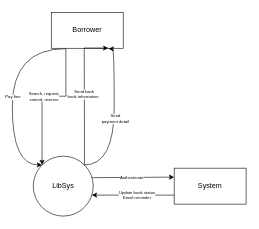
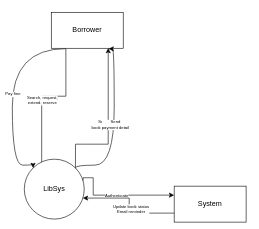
node "LibSys": moved (63, 186) -> (54, 189)
node "System": moved (210, 186) -> (210, 204)
